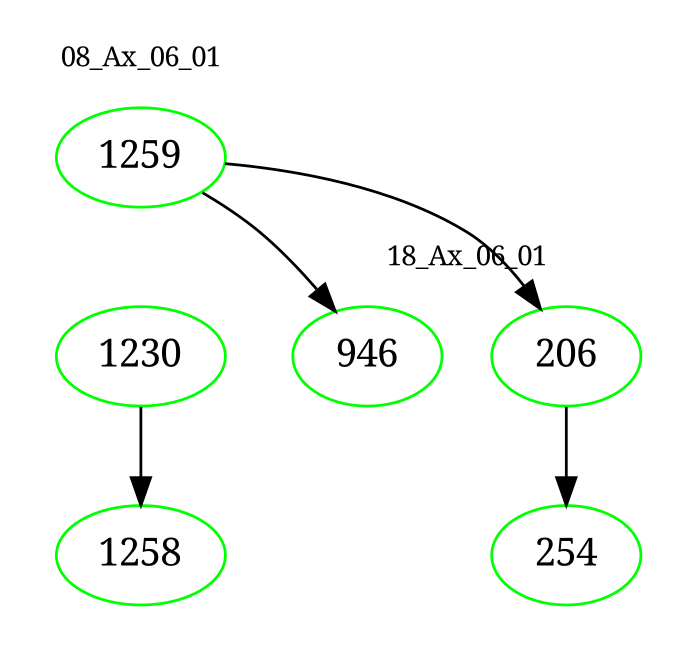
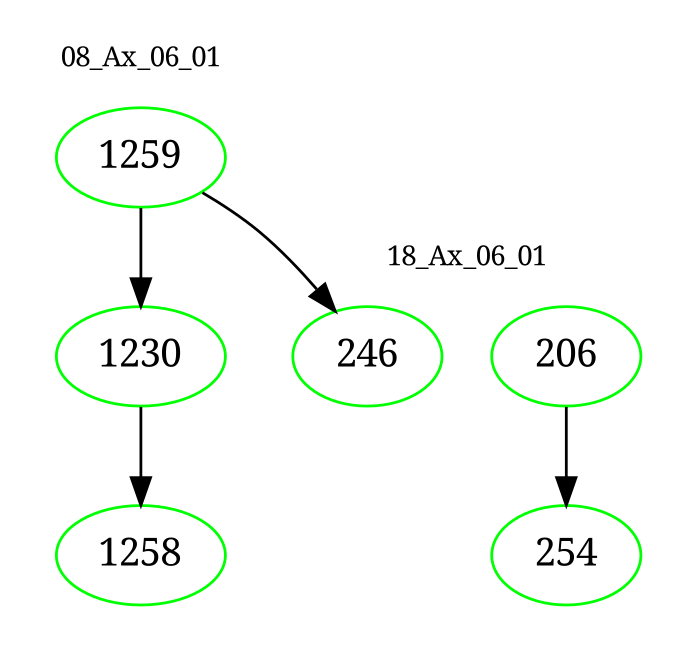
edge "1259" -> "206": now "1259" -> "1230"
node "946": label "946" -> "246"
